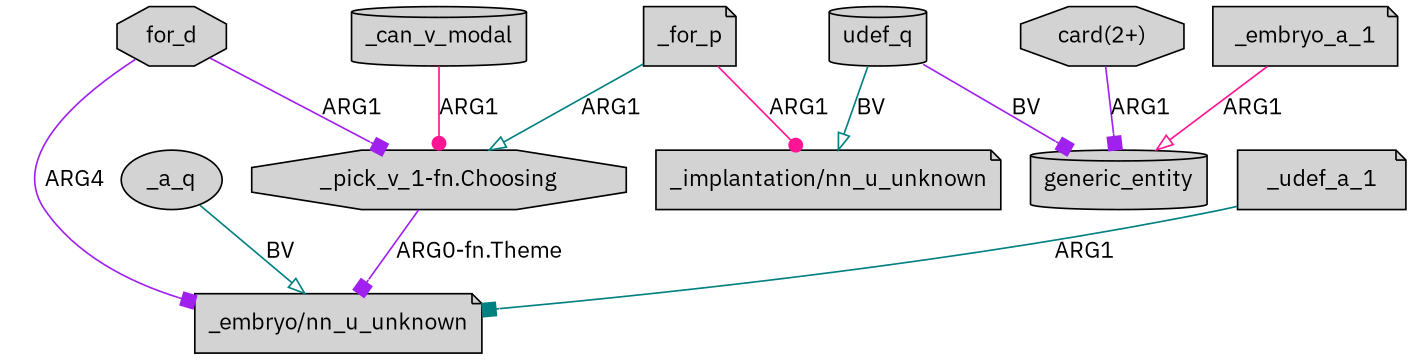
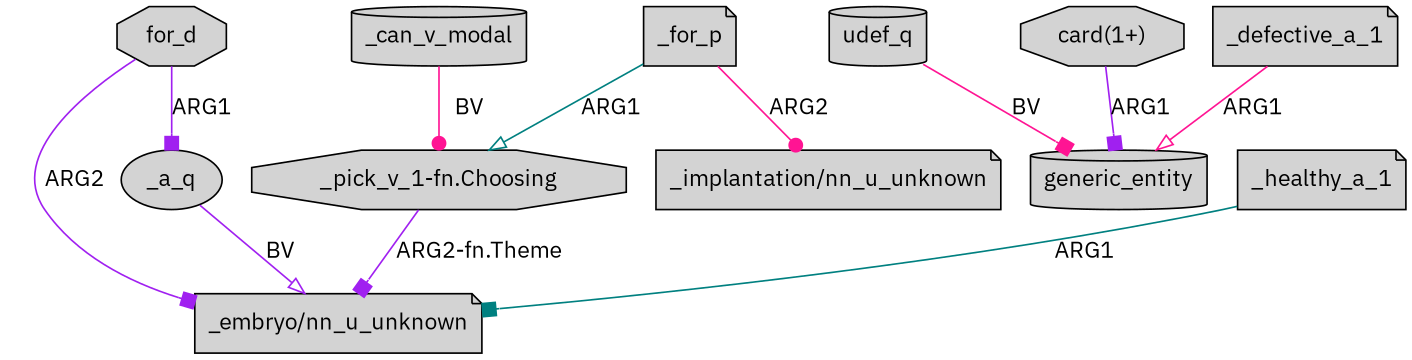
node "card(2+)": label "card(2+)" -> "card(1+)"
node "_embryo_a_1": label "_embryo_a_1" -> "_defective_a_1"
edge "for_d" -> "_pick_v_1-fn.Choosing": now "for_d" -> "_a_q"
edge "udef_q" -> "_implantation/nn_u_unknown": removed, label "BV"
edge "udef_q" -> "generic_entity": color purple -> deeppink
edge "_can_v_modal" -> "_pick_v_1-fn.Choosing": label "ARG1" -> "BV"
edge "_for_p" -> "_implantation/nn_u_unknown": label "ARG1" -> "ARG2"
edge "for_d" -> "_embryo/nn_u_unknown": label "ARG4" -> "ARG2"
node "_udef_a_1": label "_udef_a_1" -> "_healthy_a_1"
edge "_a_q" -> "_embryo/nn_u_unknown": color teal -> purple
edge "_pick_v_1-fn.Choosing" -> "_embryo/nn_u_unknown": label "ARG0-fn.Theme" -> "ARG2-fn.Theme"
